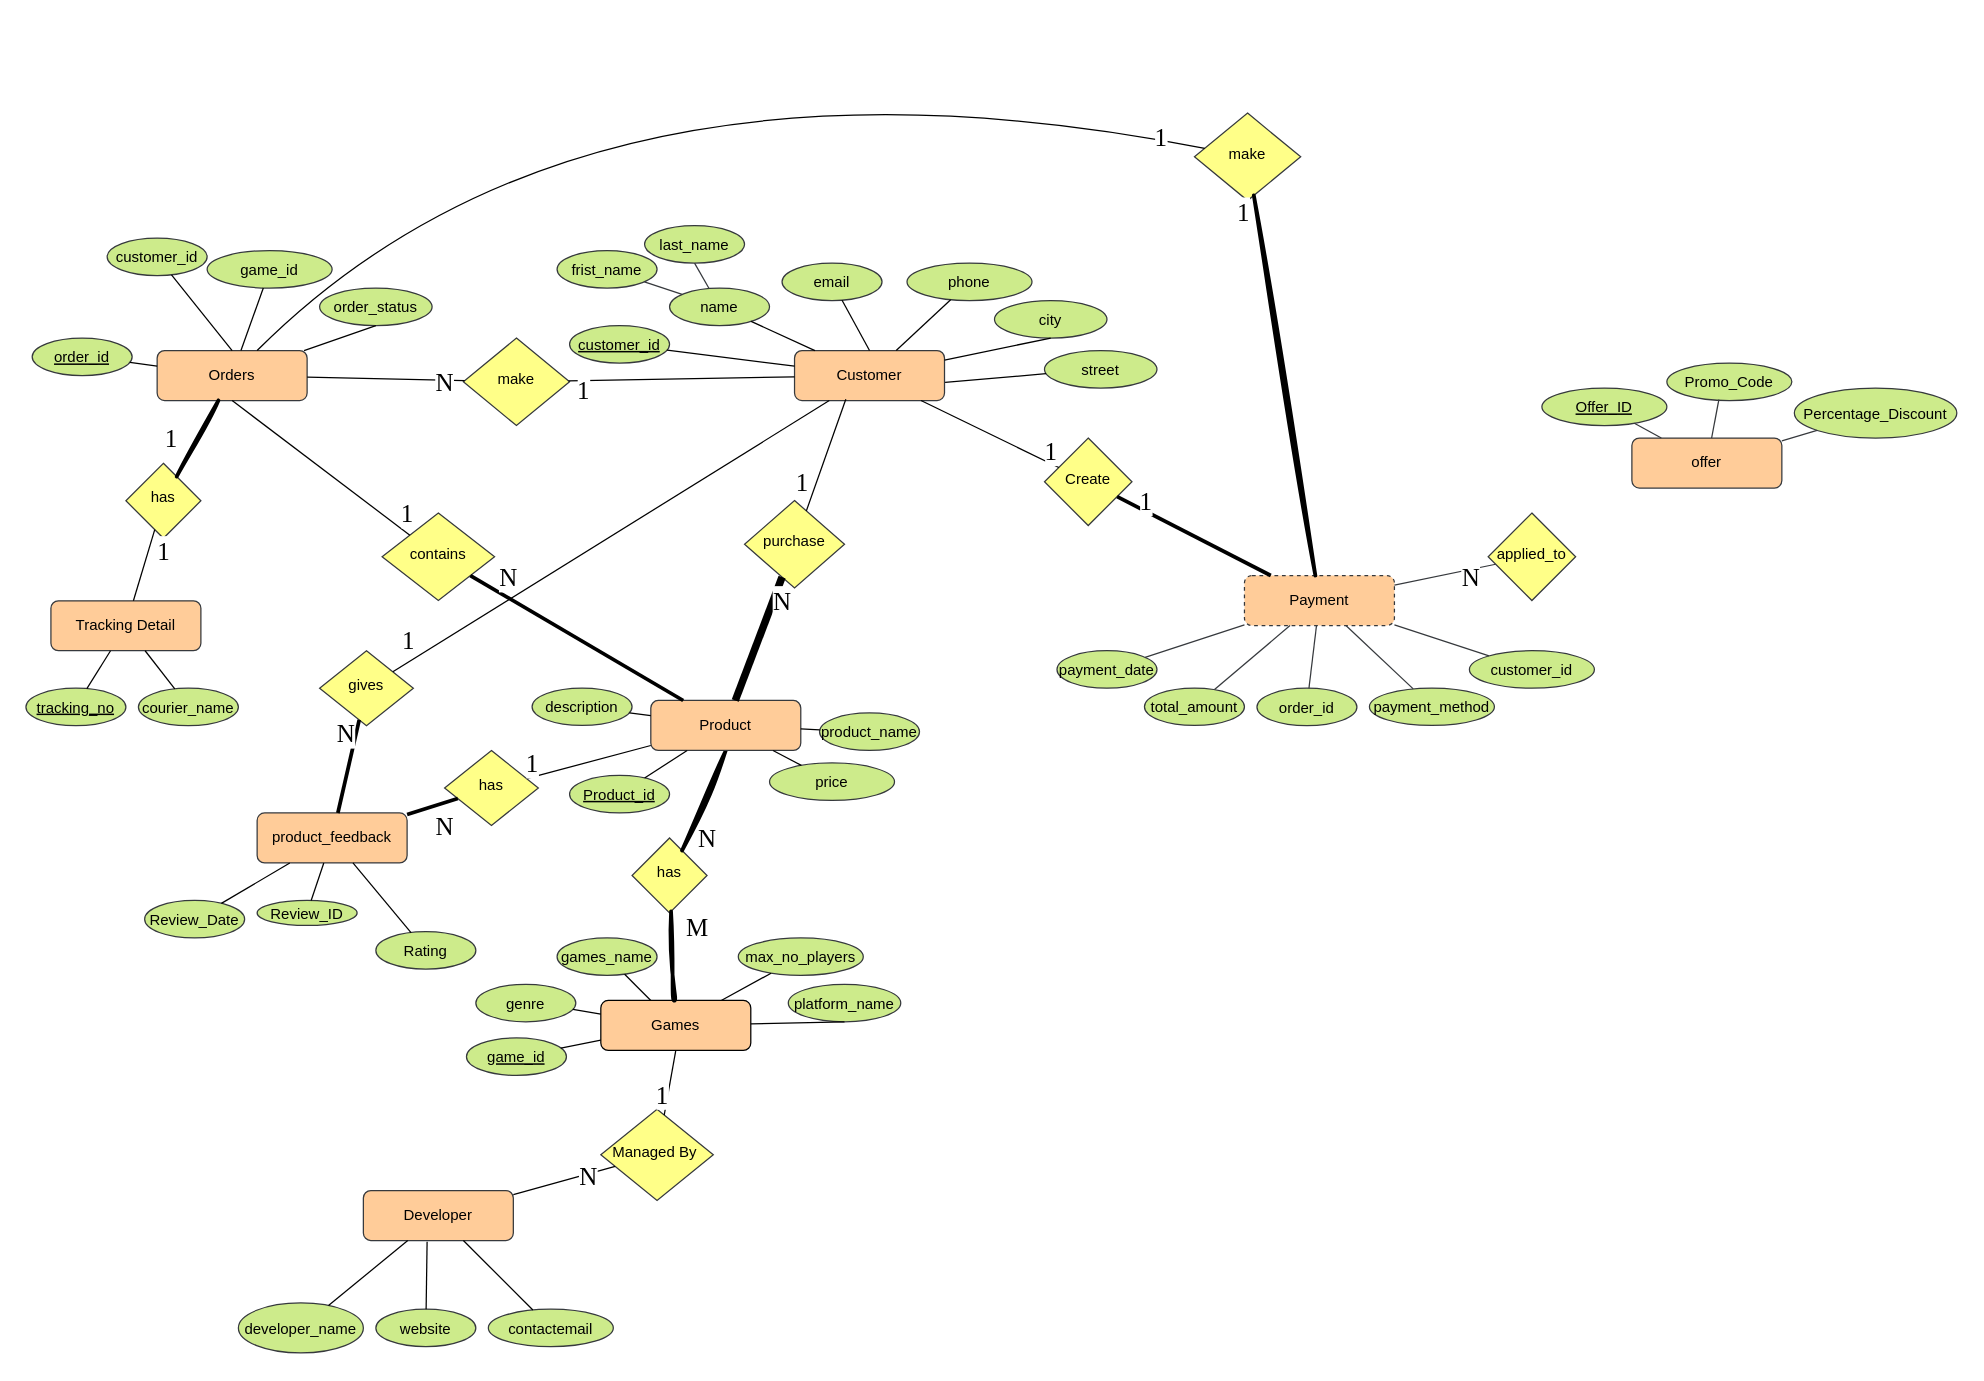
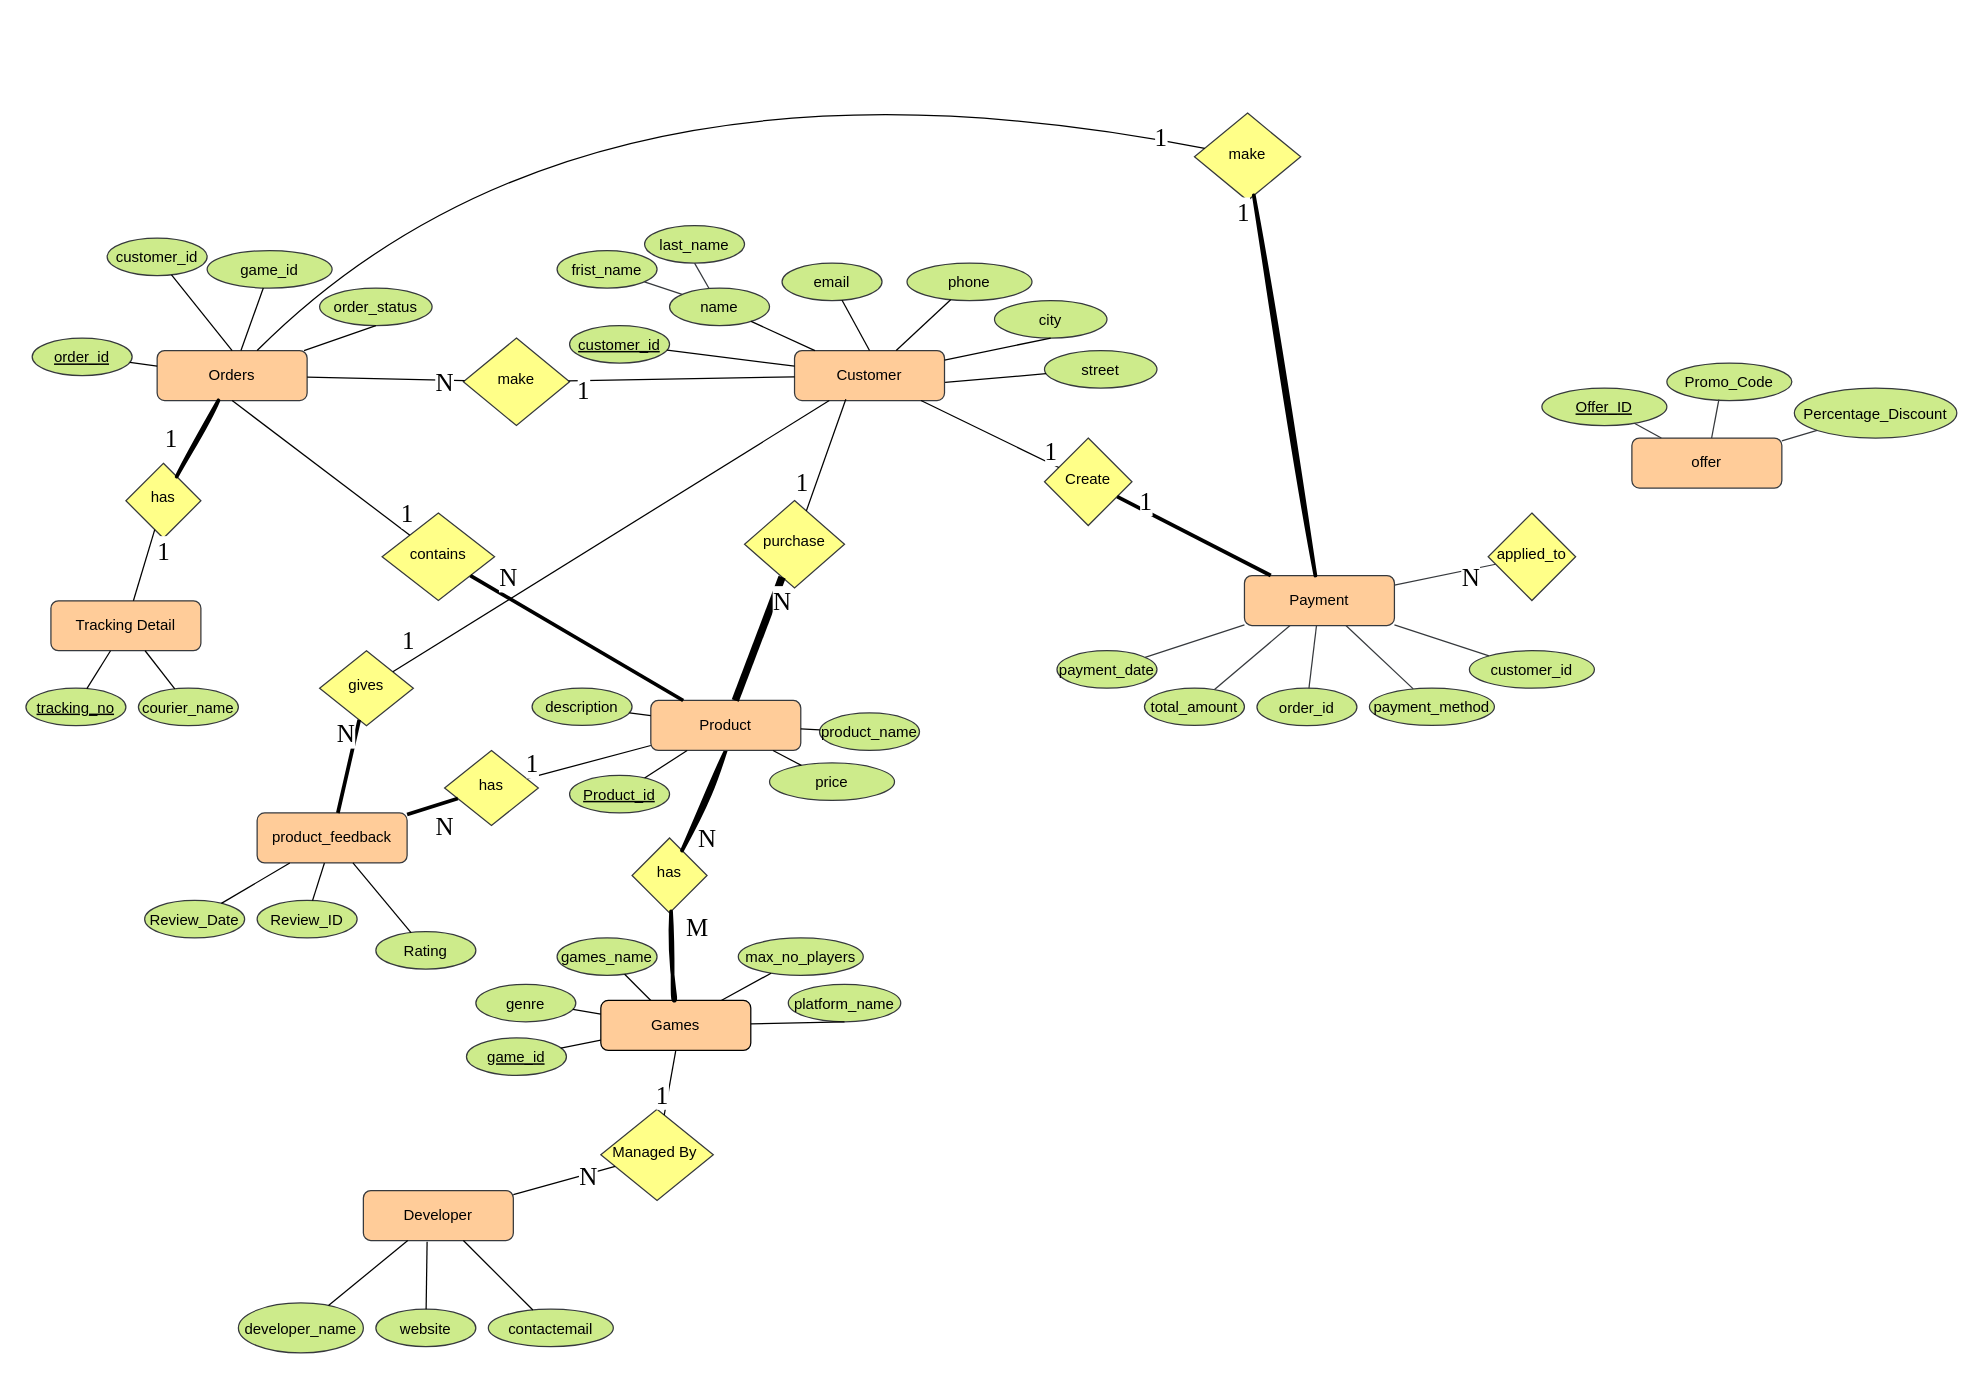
node "Payment": style dashed -> solid
node "Review_ID": size 100x25 -> 100x38
